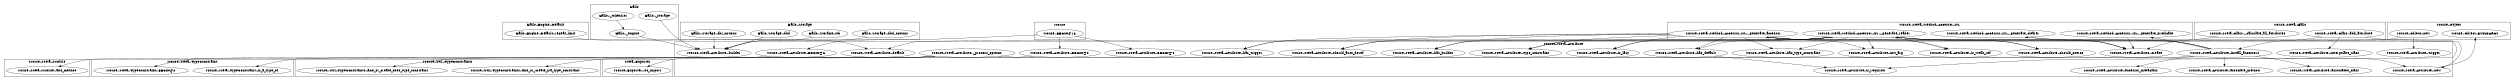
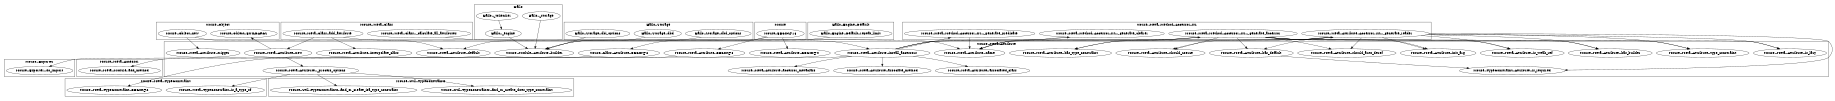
cluster "Mouse::Meta::Hailo": label "Mouse::Meta::Hailo" -> "Mouse::Meta::Class"
node "Hailo::Storage::sth": removed
node "Mouse::Meta::Method::Accessor::XS::_generate_reader": label "Mouse::Meta::Method::Accessor::XS::_generate_reader" -> "Mouse::Meta::Attribute::Accessor::XS::_generate_reader"
node "Mouse::Meta::Attribute::builder": label "Mouse::Meta::Attribute::builder" -> "Mouse::Module::Attribute::builder"
node "Mouse::Meta::Attribute::BEGIN@2": label "Mouse::Meta::Attribute::BEGIN@2" -> "Mouse::Class::Attribute::BEGIN@2"
node "Mouse::Meta::Attribute::has_trigger": removed
node "Mouse::Meta::Attribute::create": label "Mouse::Meta::Attribute::create" -> "Mouse::Meta::Attribute::name"
edge "Mouse::Meta::Attribute::_process_options" -> "Mouse::Meta::Attribute::new": reversed
cluster "Mouse::Meta::Module": label "Mouse::Meta::Module" -> "Mouse::Meta::Accessor"
cluster "Meta::Exporter": label "Meta::Exporter" -> "Mouse::Exporter"
node "Mouse::Meta::Attribute::is_required": label "Mouse::Meta::Attribute::is_required" -> "Mouse::TypeConstraint::Attribute::is_required"
